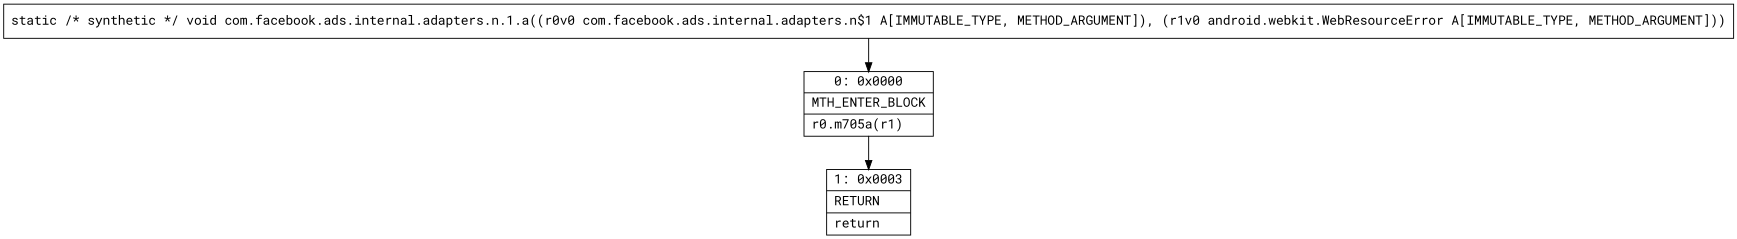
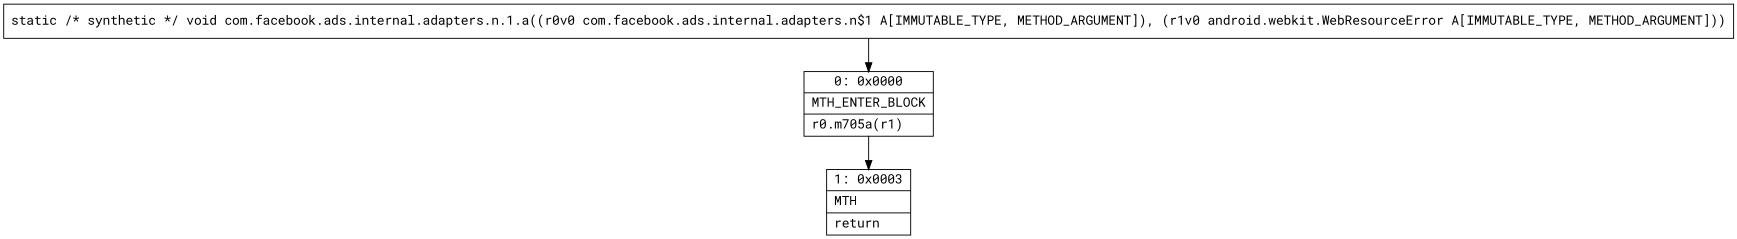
node "1: 0x0003": text "RETURN" -> "MTH"
